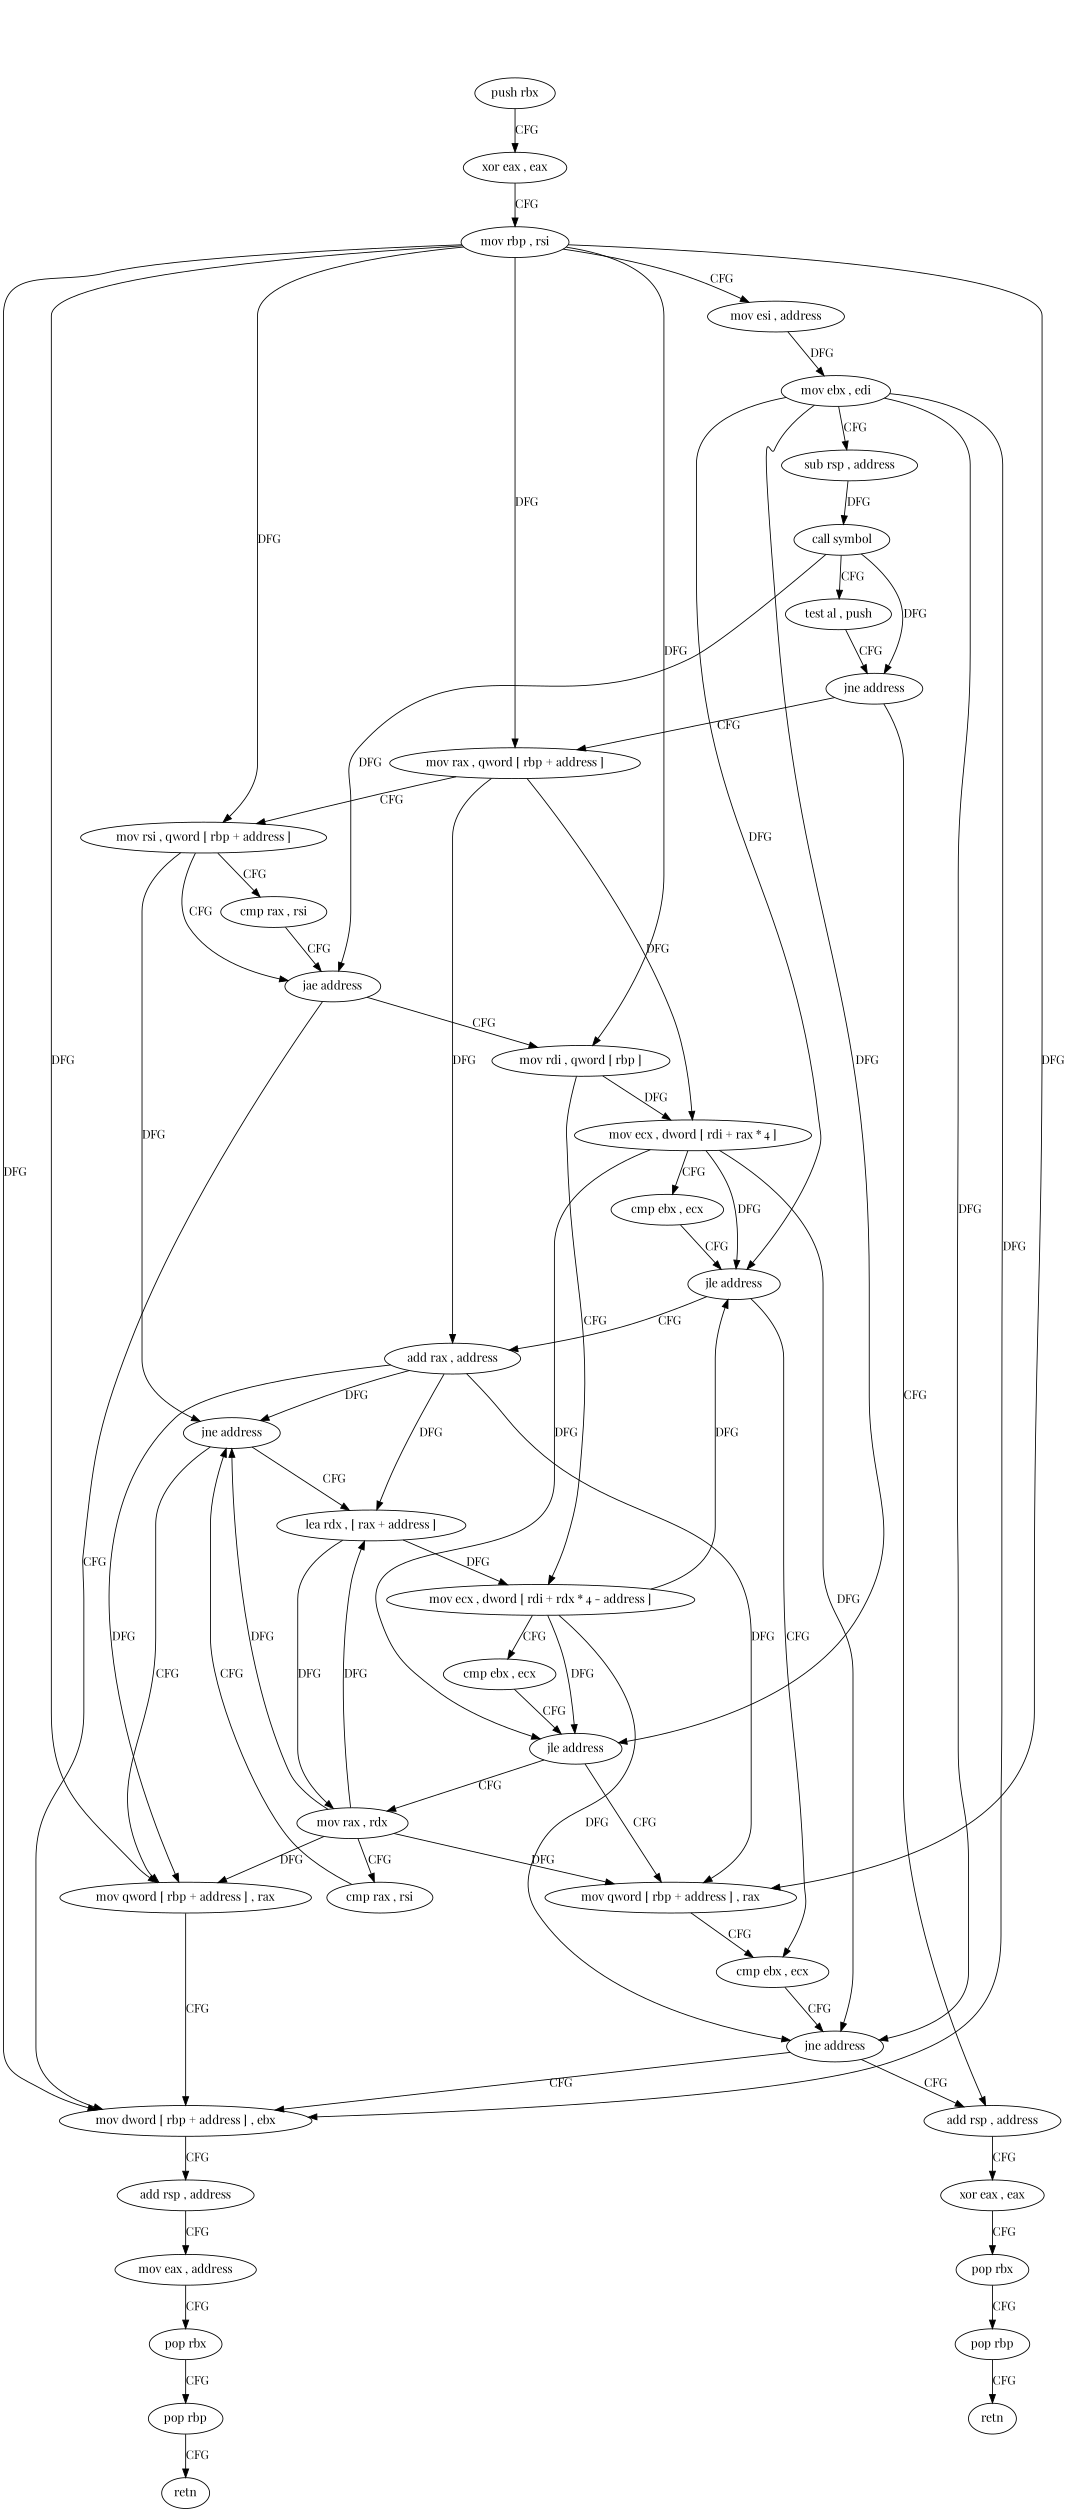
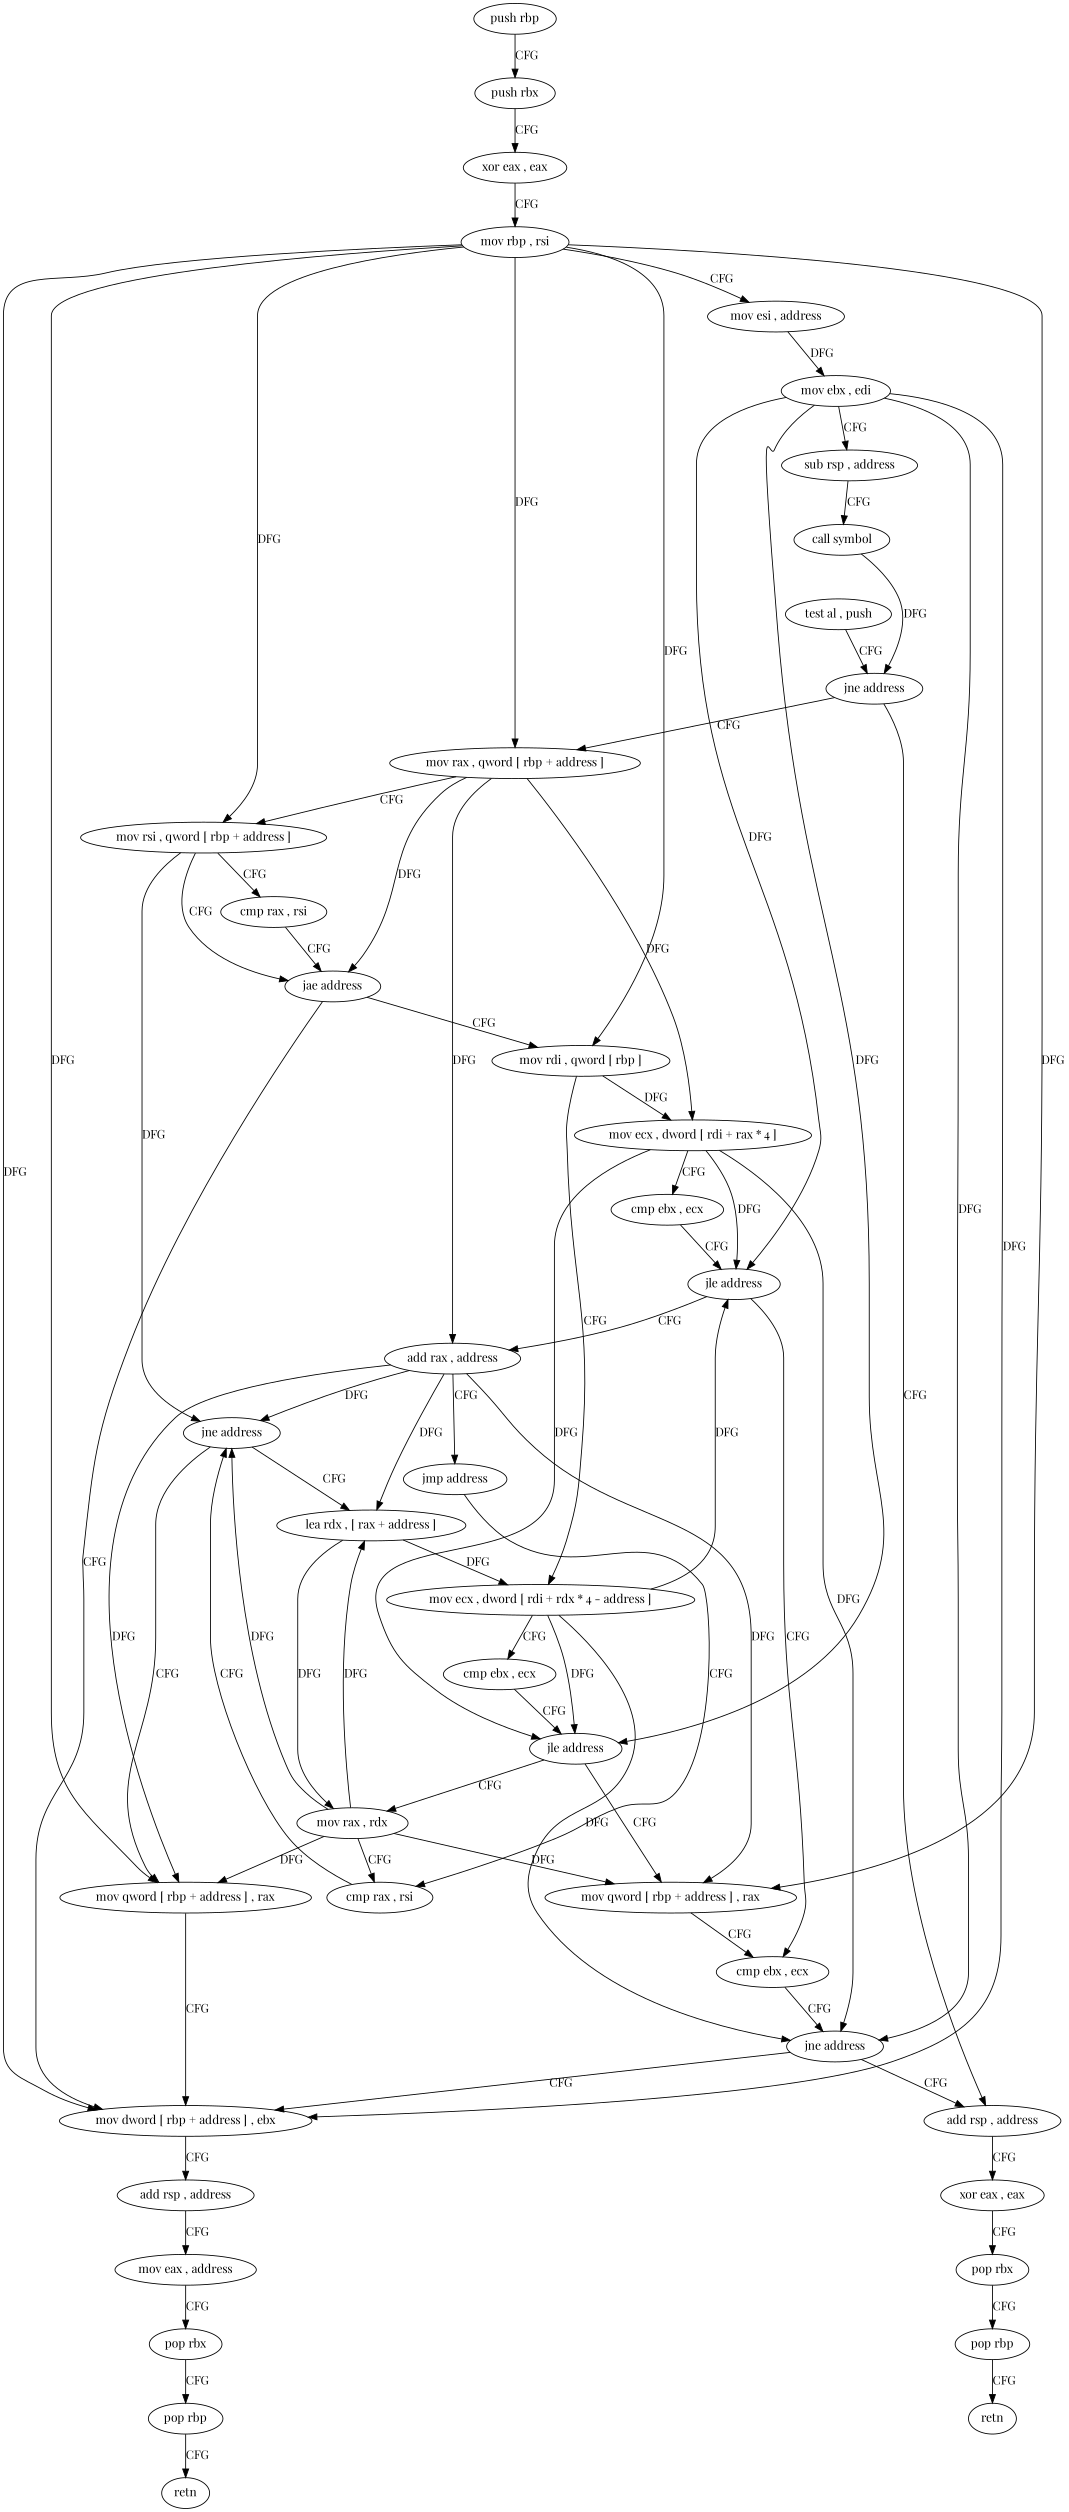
node "push rbp": added
edge "sub rsp , address" -> "call symbol": label "DFG" -> "CFG"
edge "call symbol" -> "test al , push": removed, label "CFG"
edge "call symbol" -> "jae address": now "mov rax , qword [ rbp + address ]" -> "jae address"
node "jmp address": added
